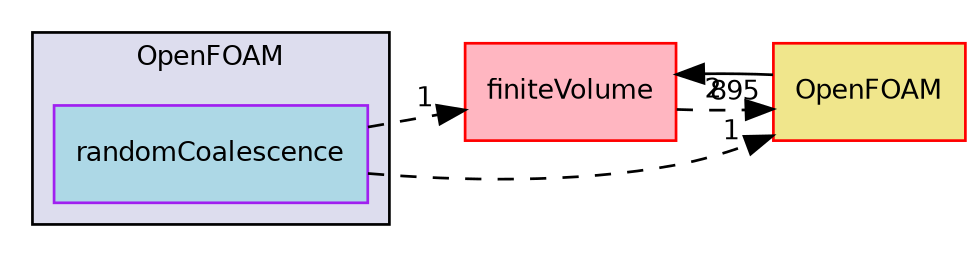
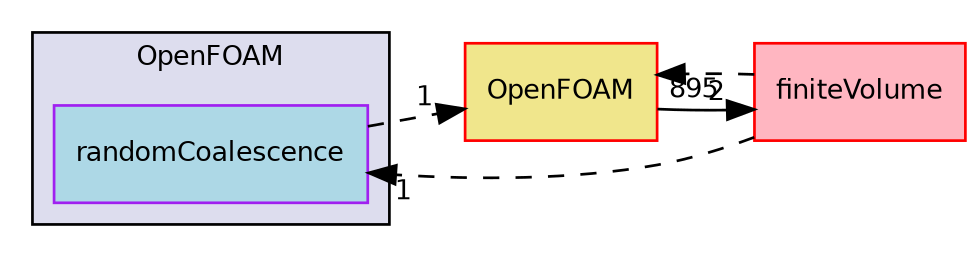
edge "randomCoalescence" -> "finiteVolume": reversed
